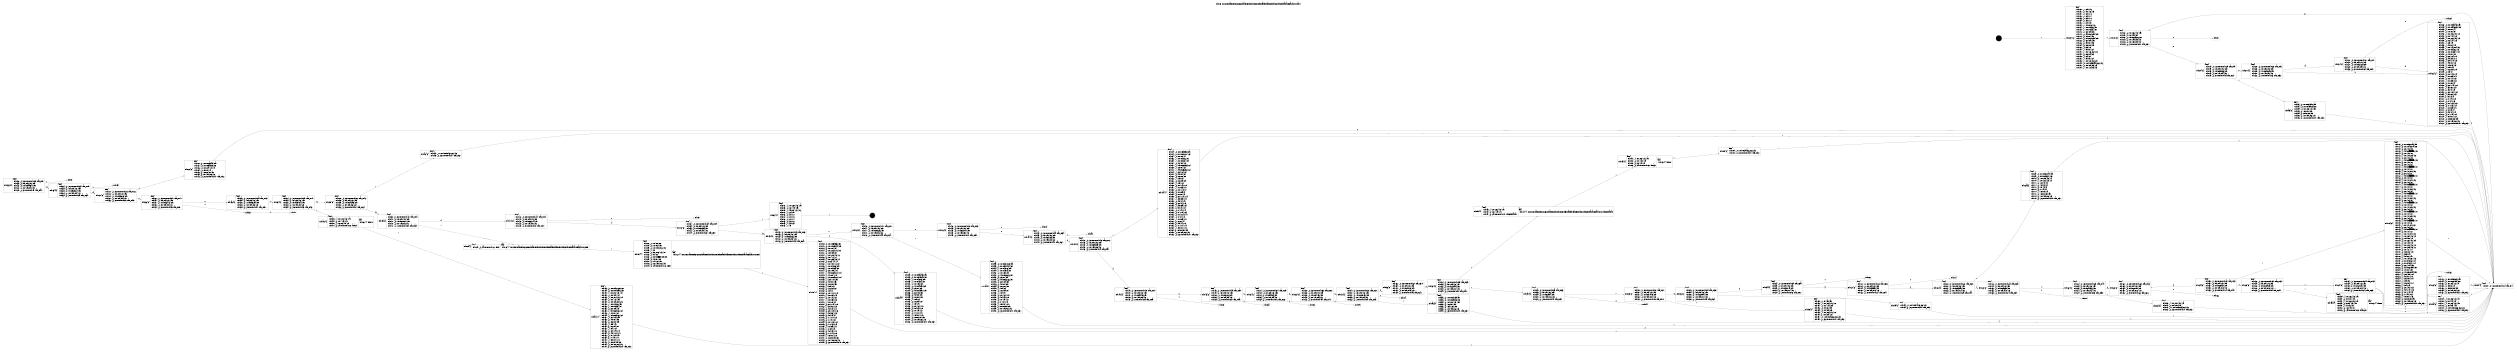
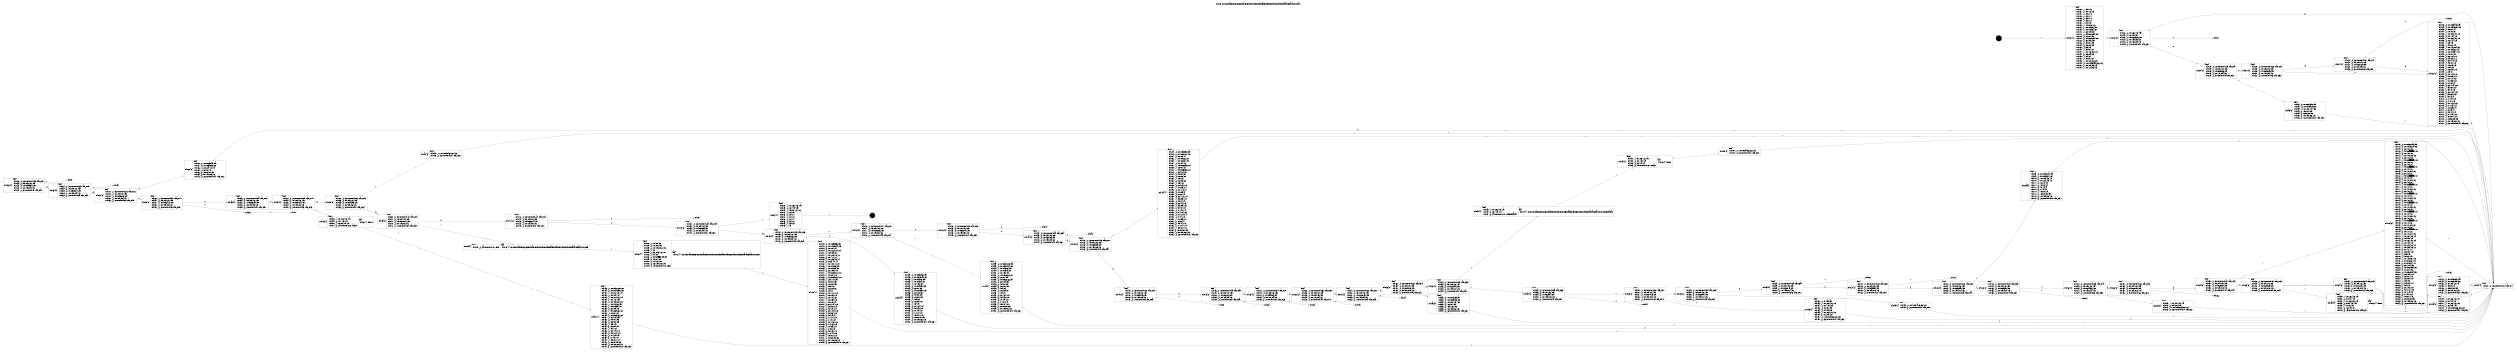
edge "0x40169c [28]" -> "0x401680 [28]": reversed
edge "0x40154c [28]" -> "0x401a93 [30]": now "0x401568 [28]" -> "0x401a93 [30]"
